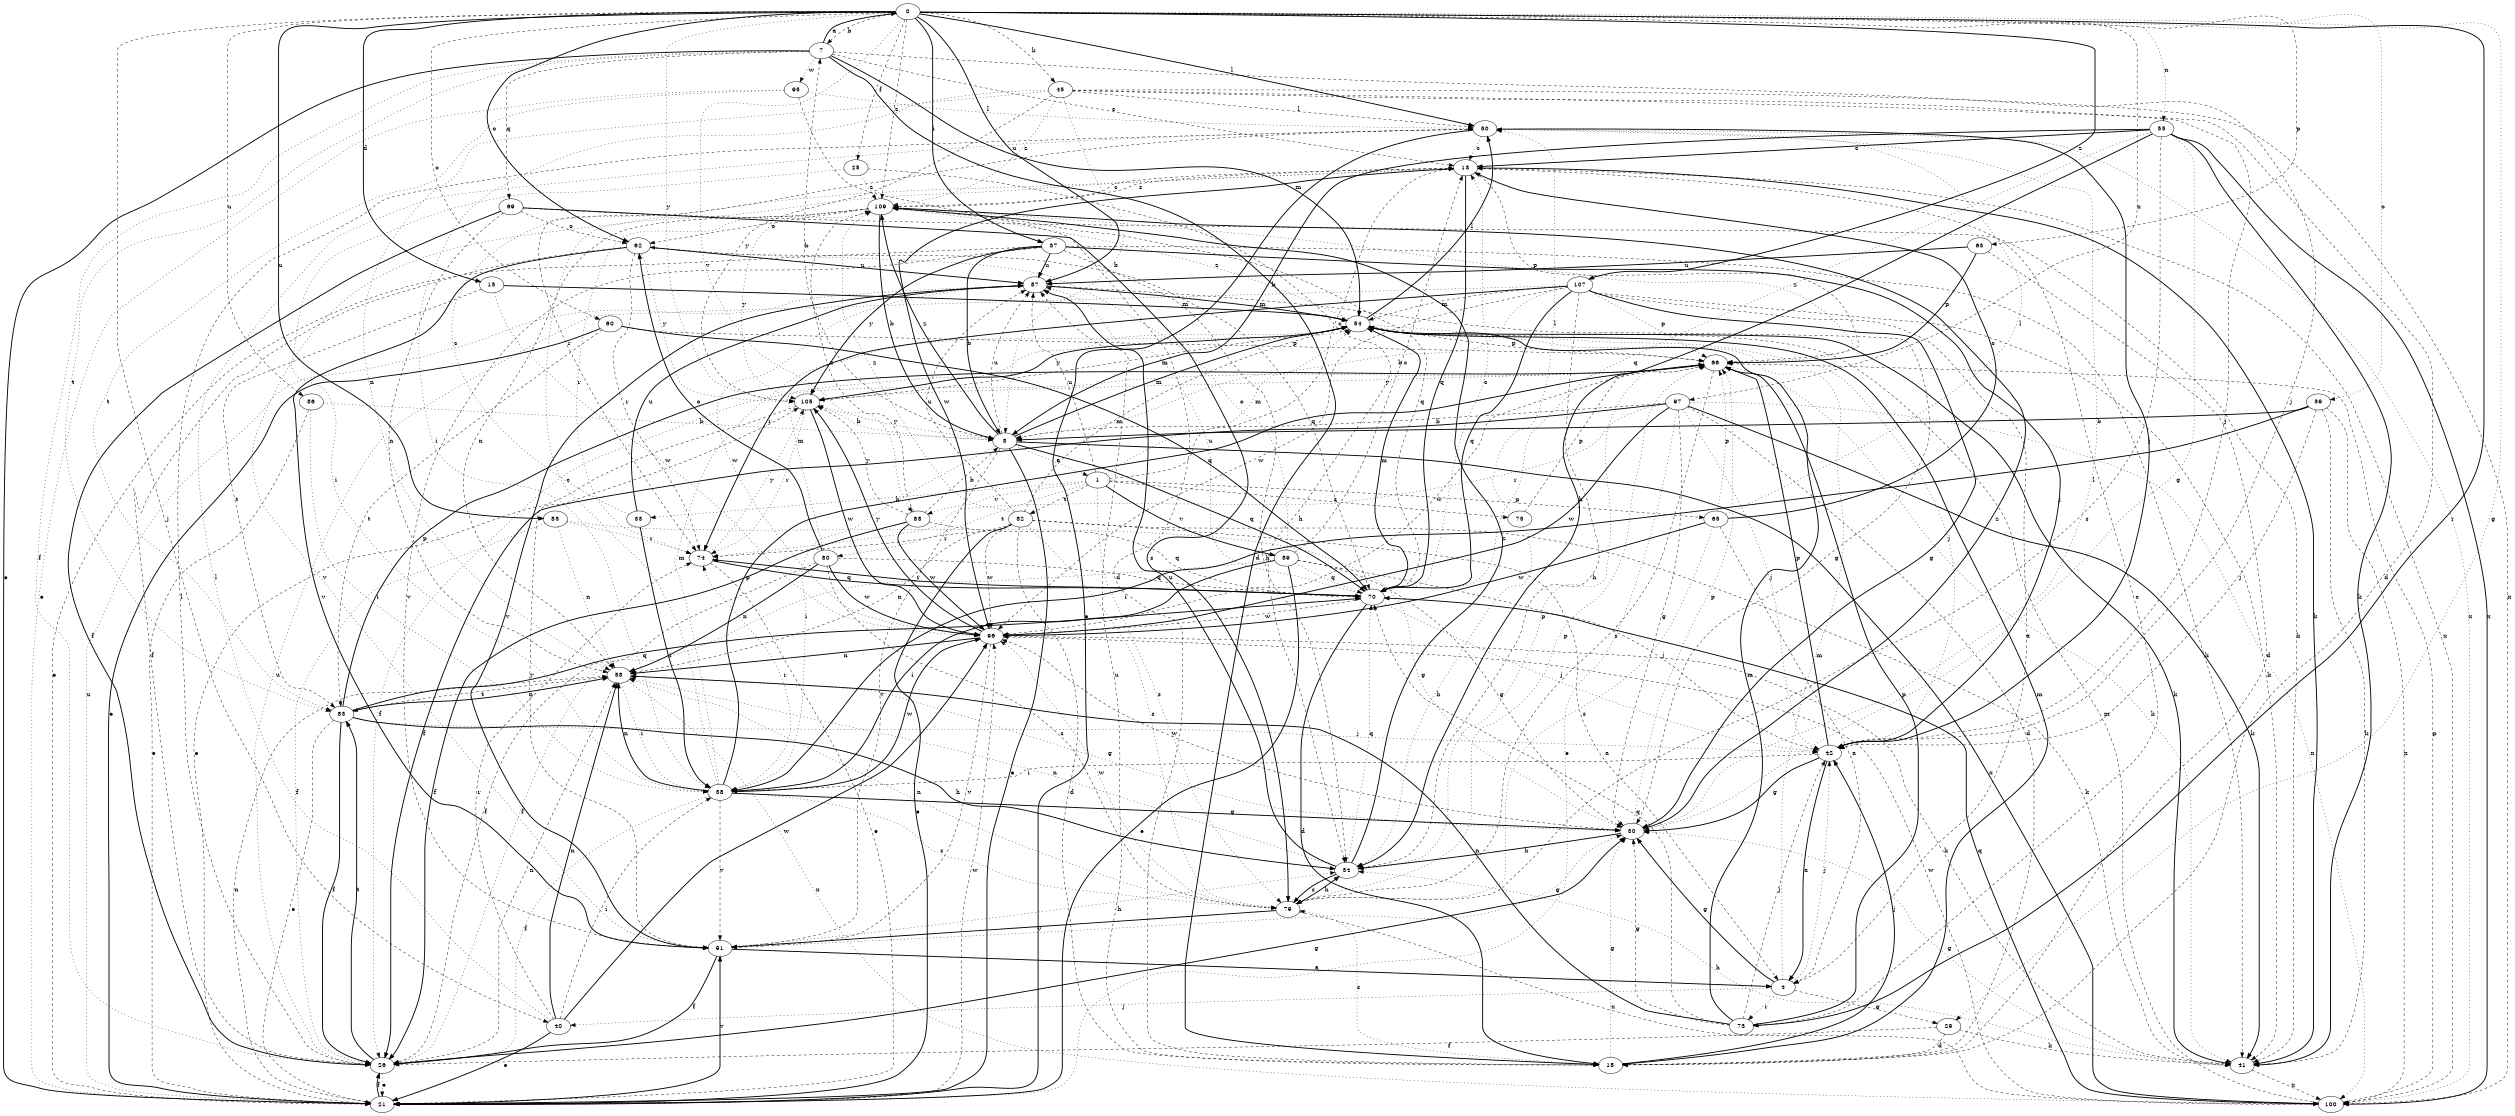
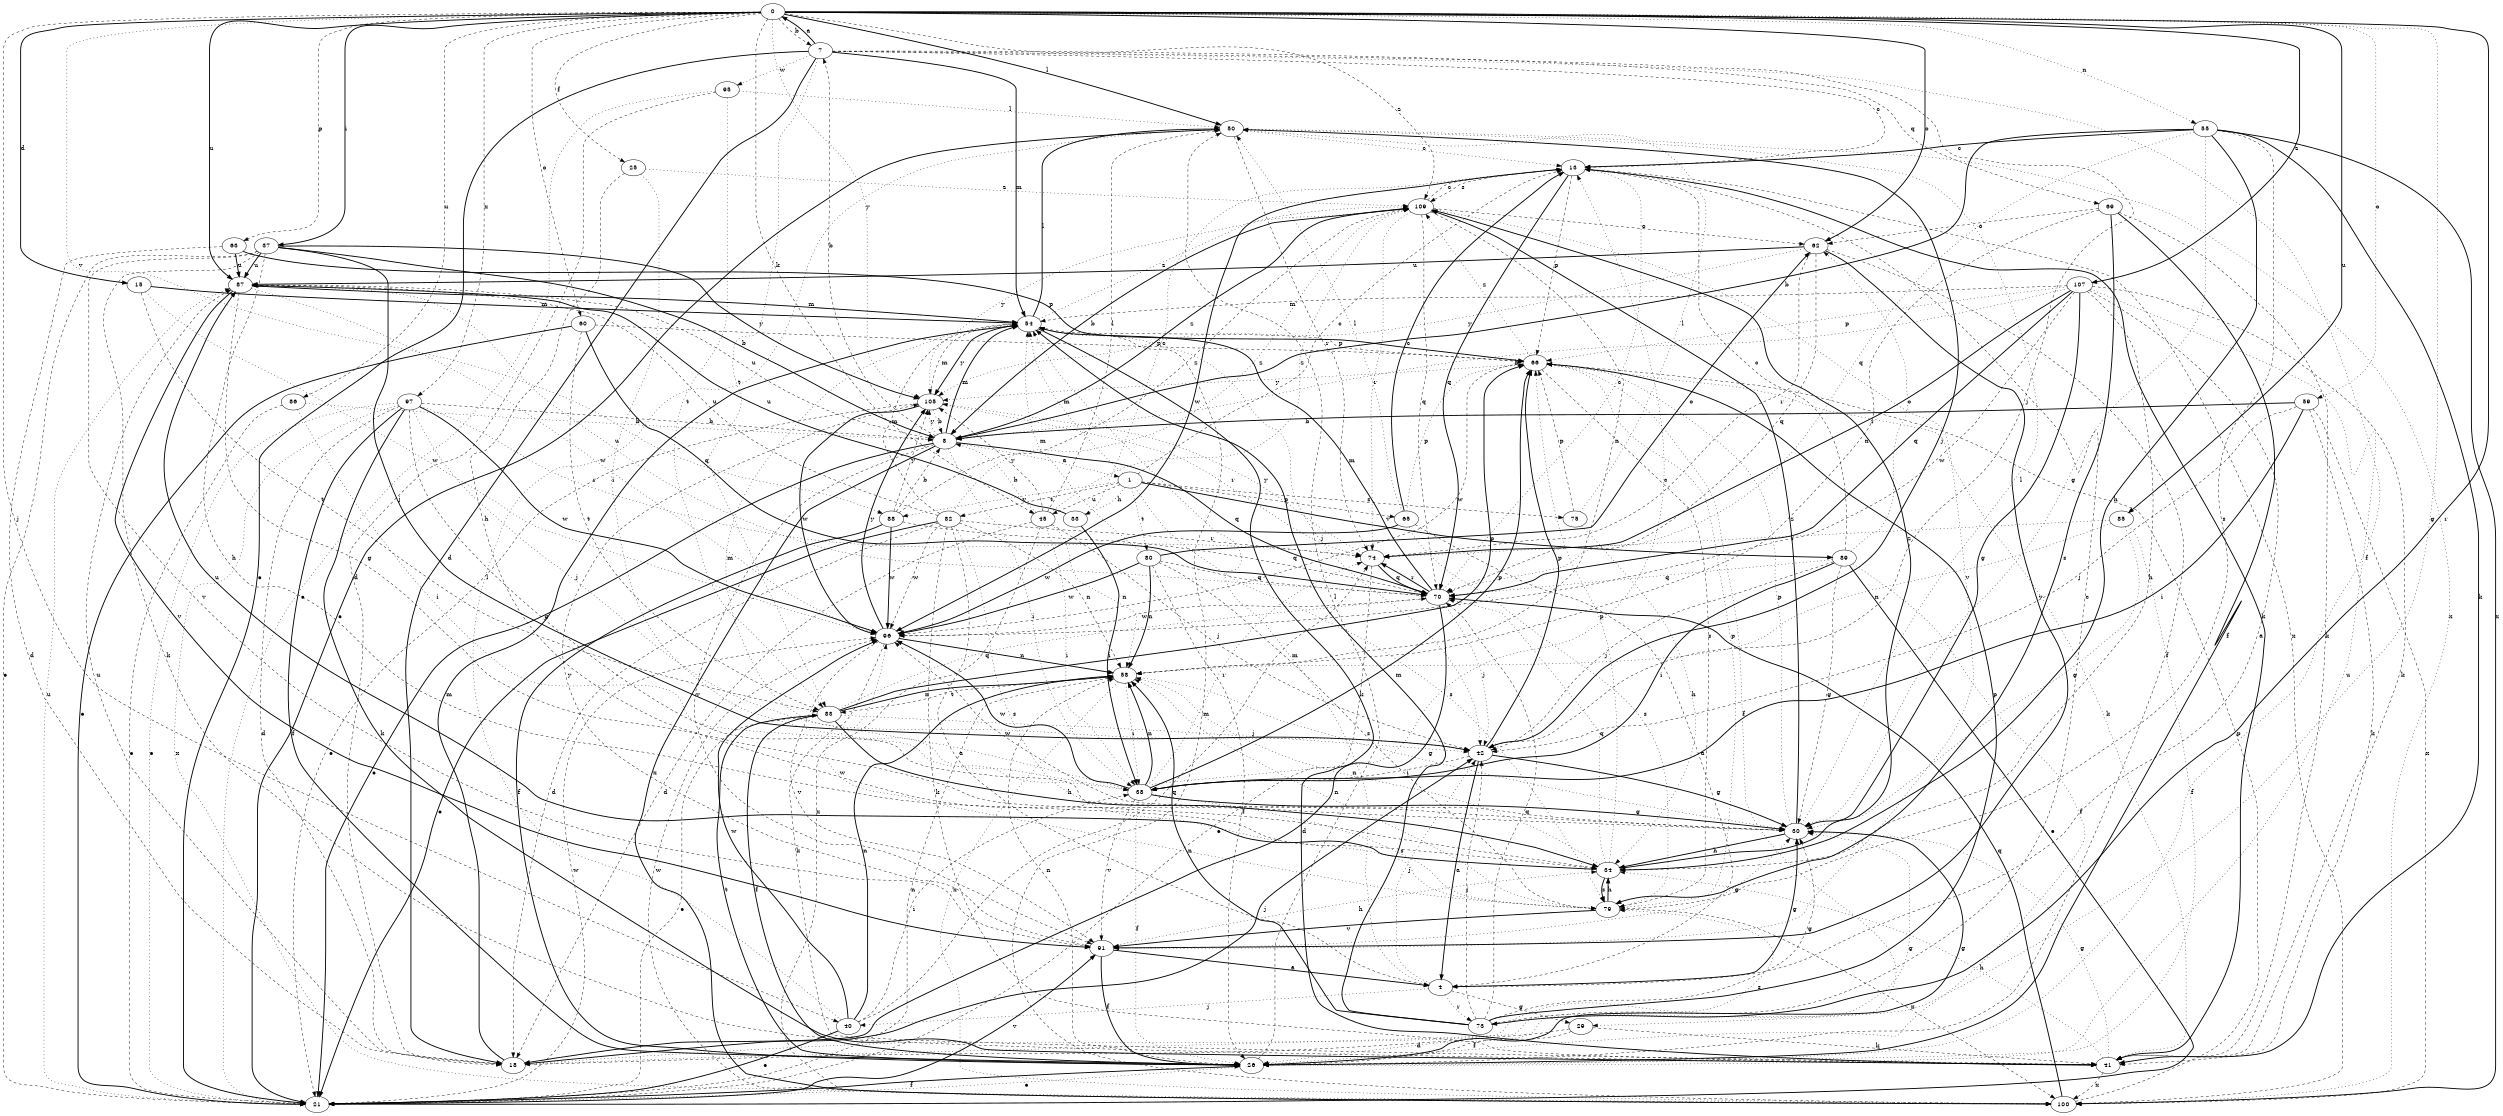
edge "1" -> "87": now "1" -> "45"
edge "83" -> "70": style bold -> dotted
edge "40" -> "74": label "r" -> "q"
